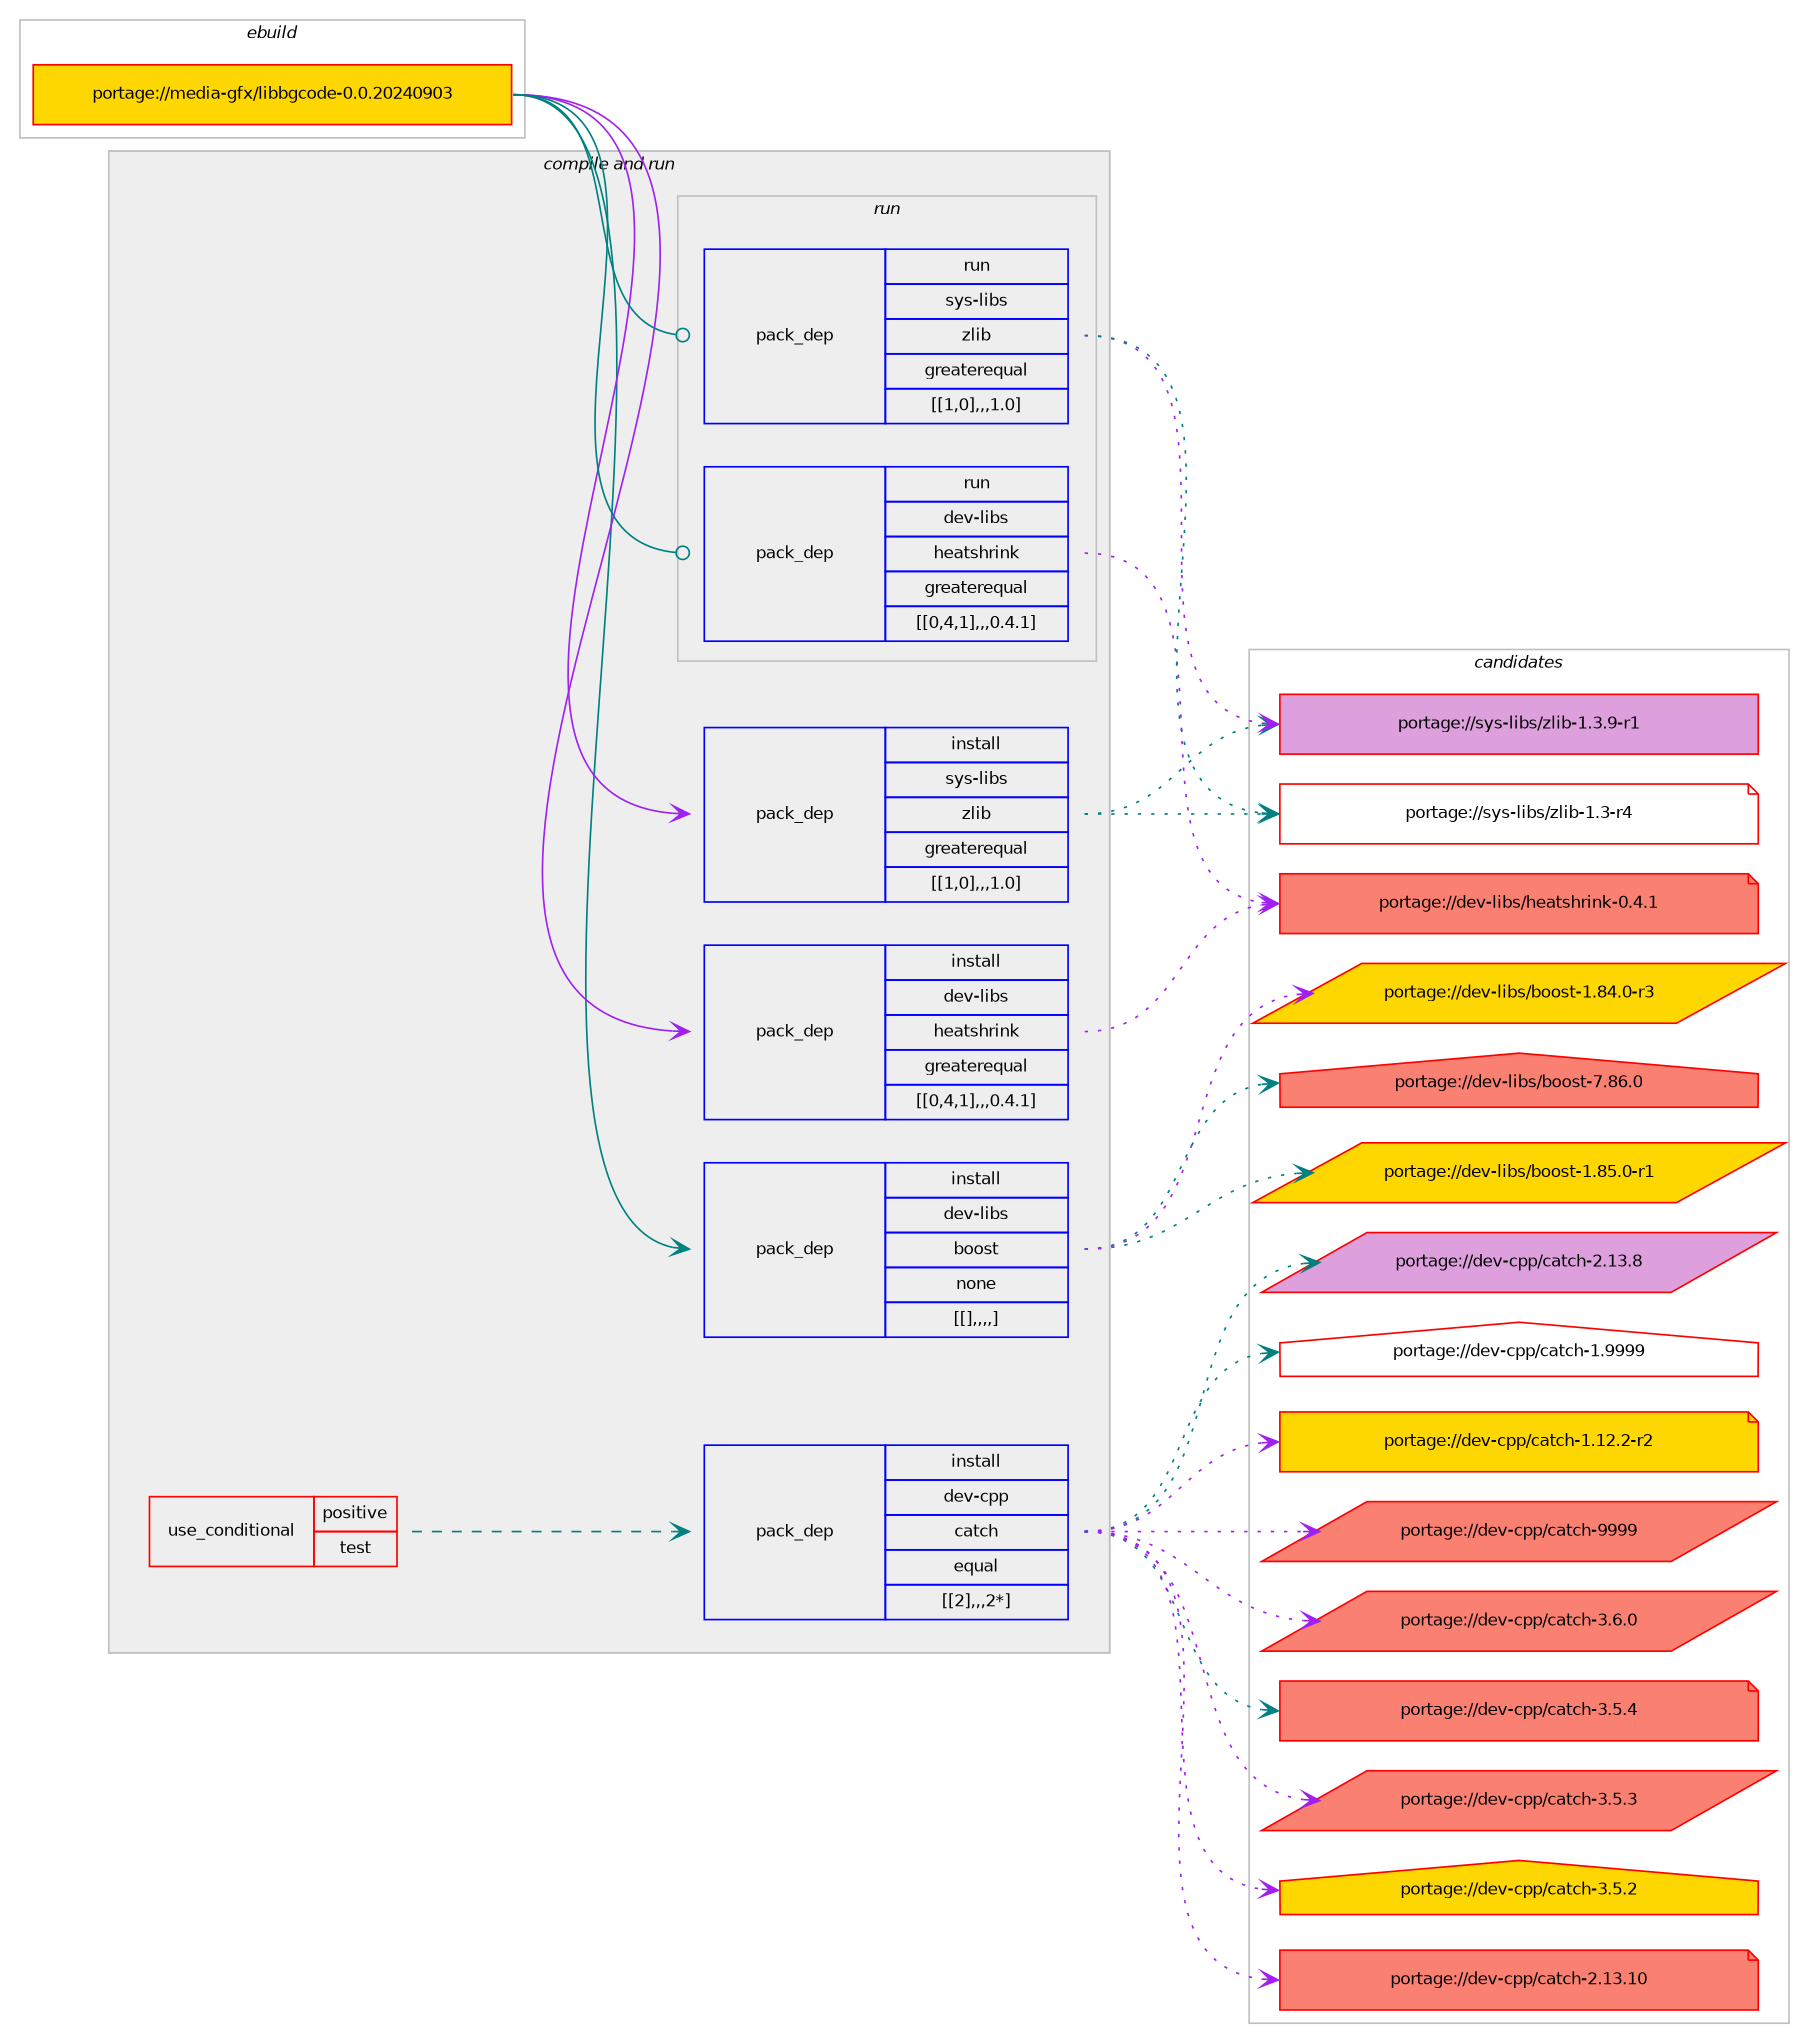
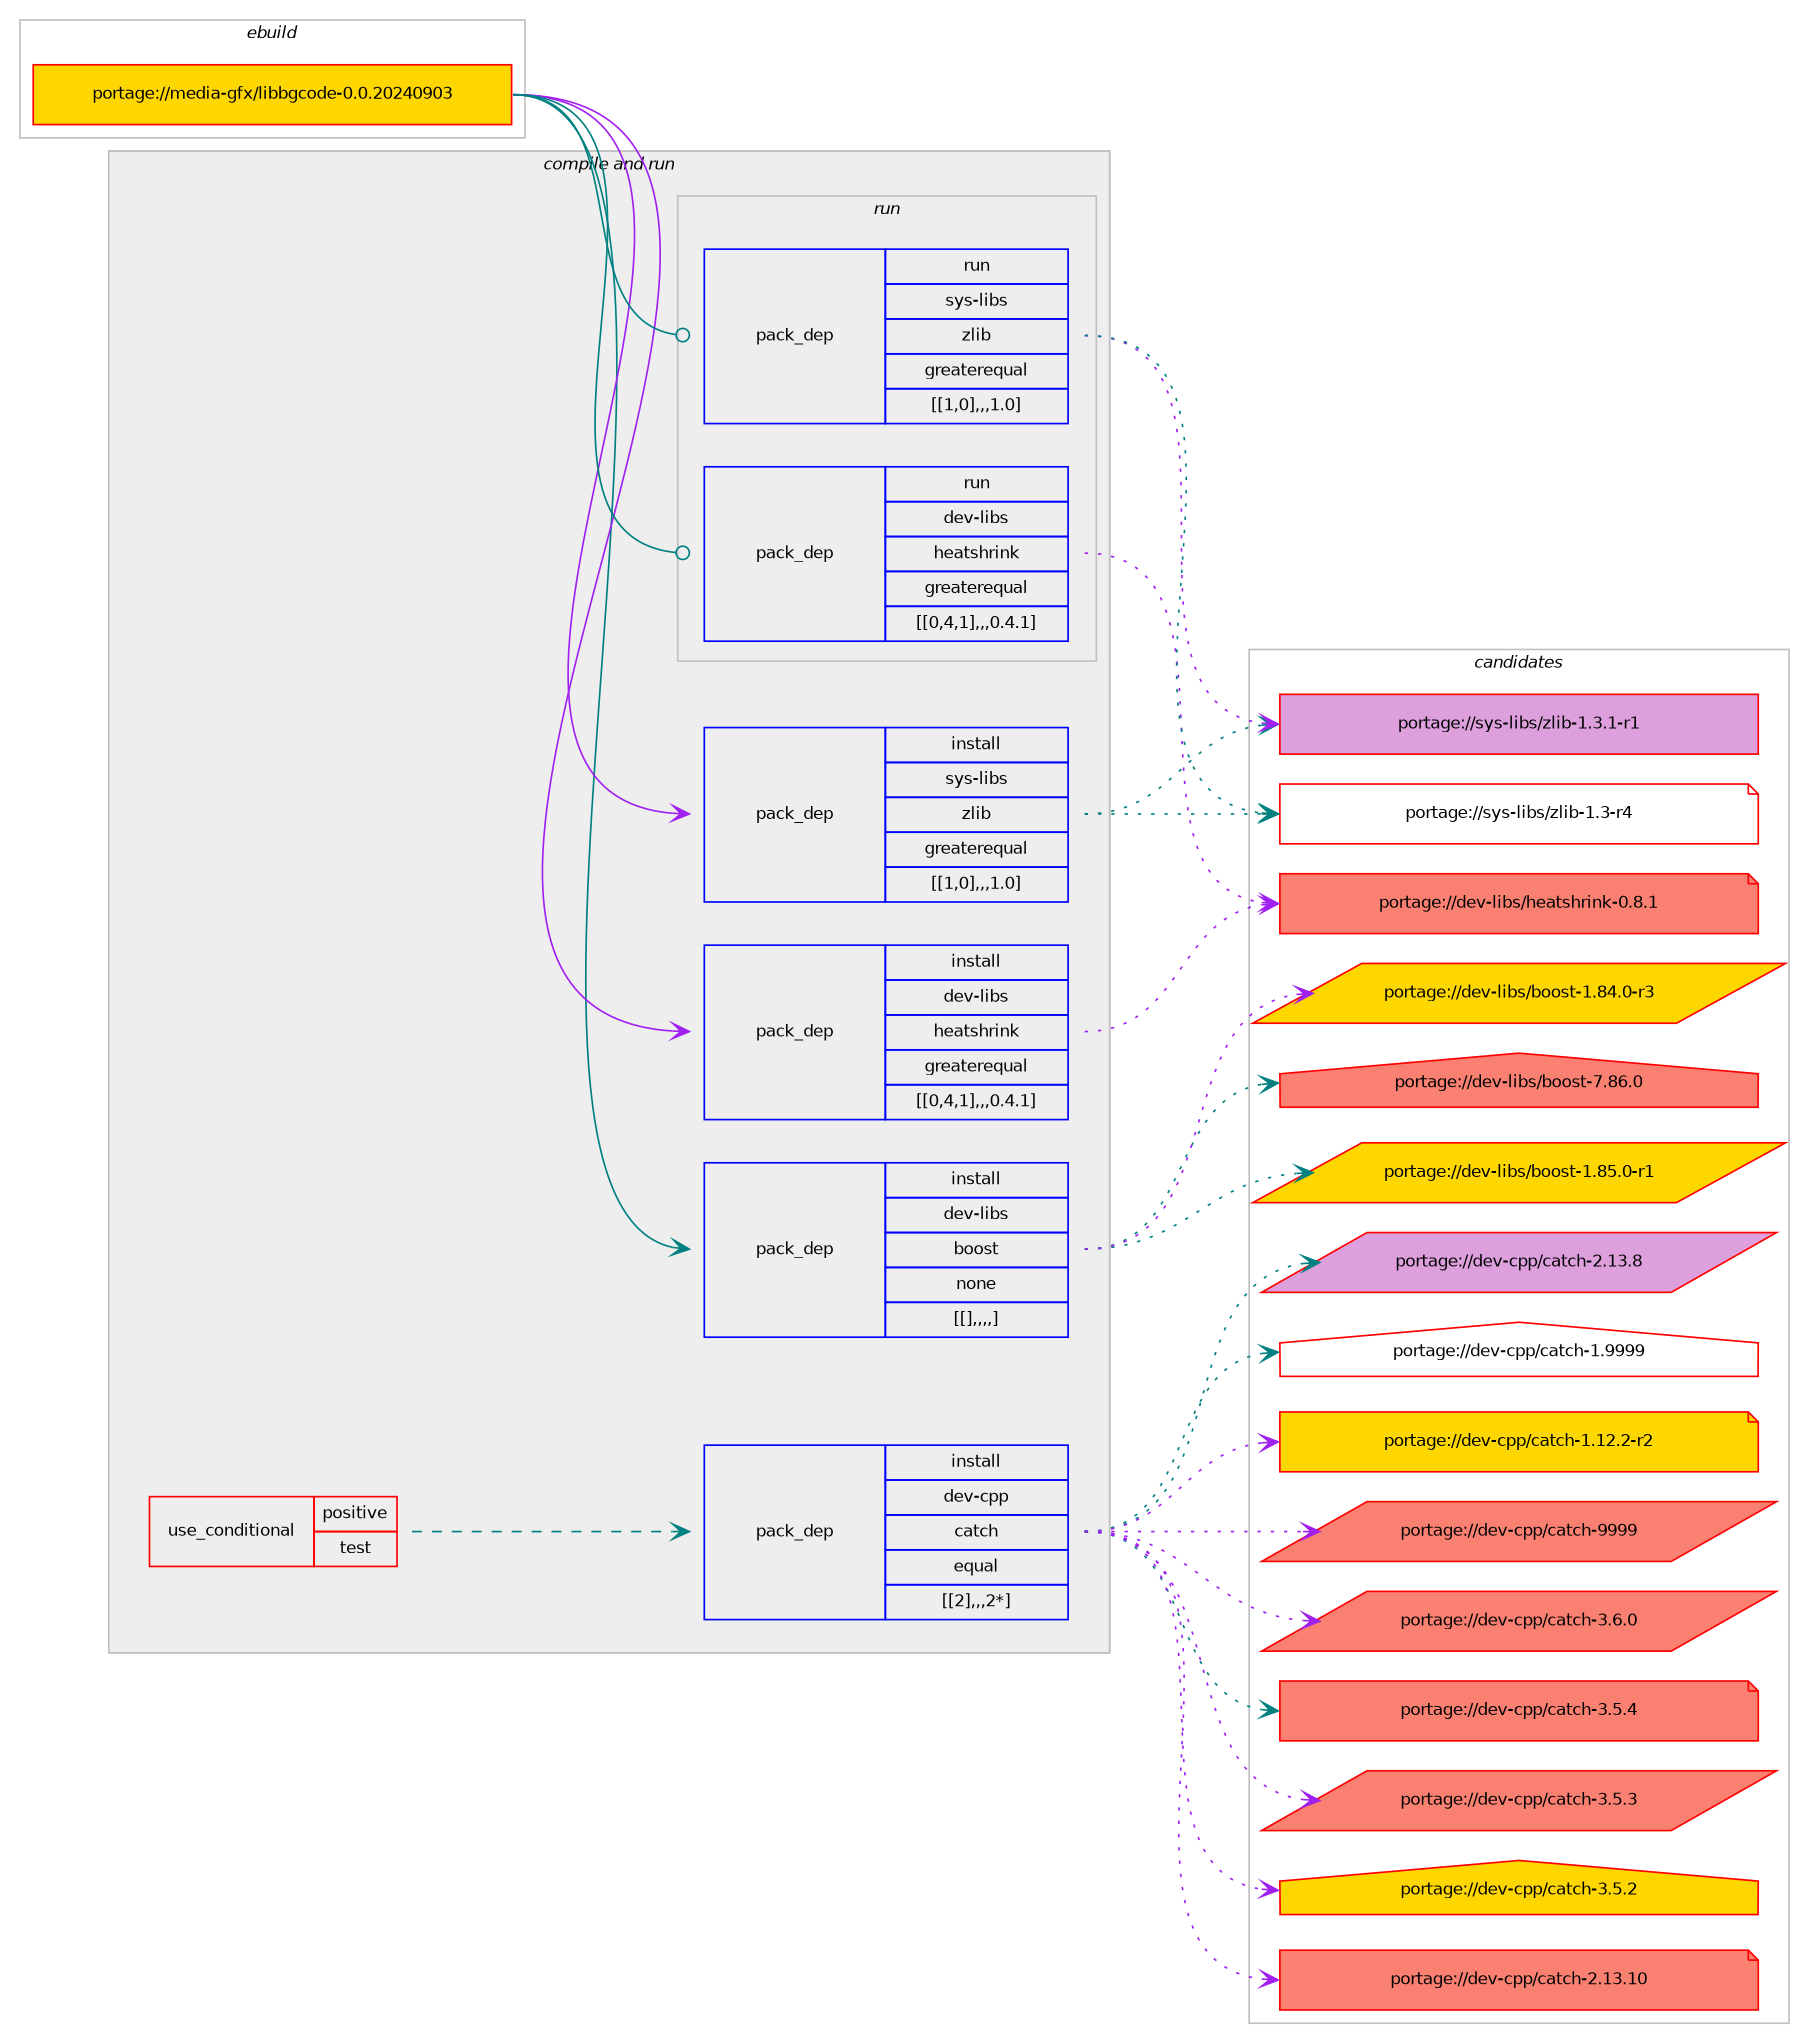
node "portage://sys-libs/zlib-1.3.9-r1": label "portage://sys-libs/zlib-1.3.9-r1" -> "portage://sys-libs/zlib-1.3.1-r1"
node "portage://dev-libs/heatshrink-0.4.1": label "portage://dev-libs/heatshrink-0.4.1" -> "portage://dev-libs/heatshrink-0.8.1"
